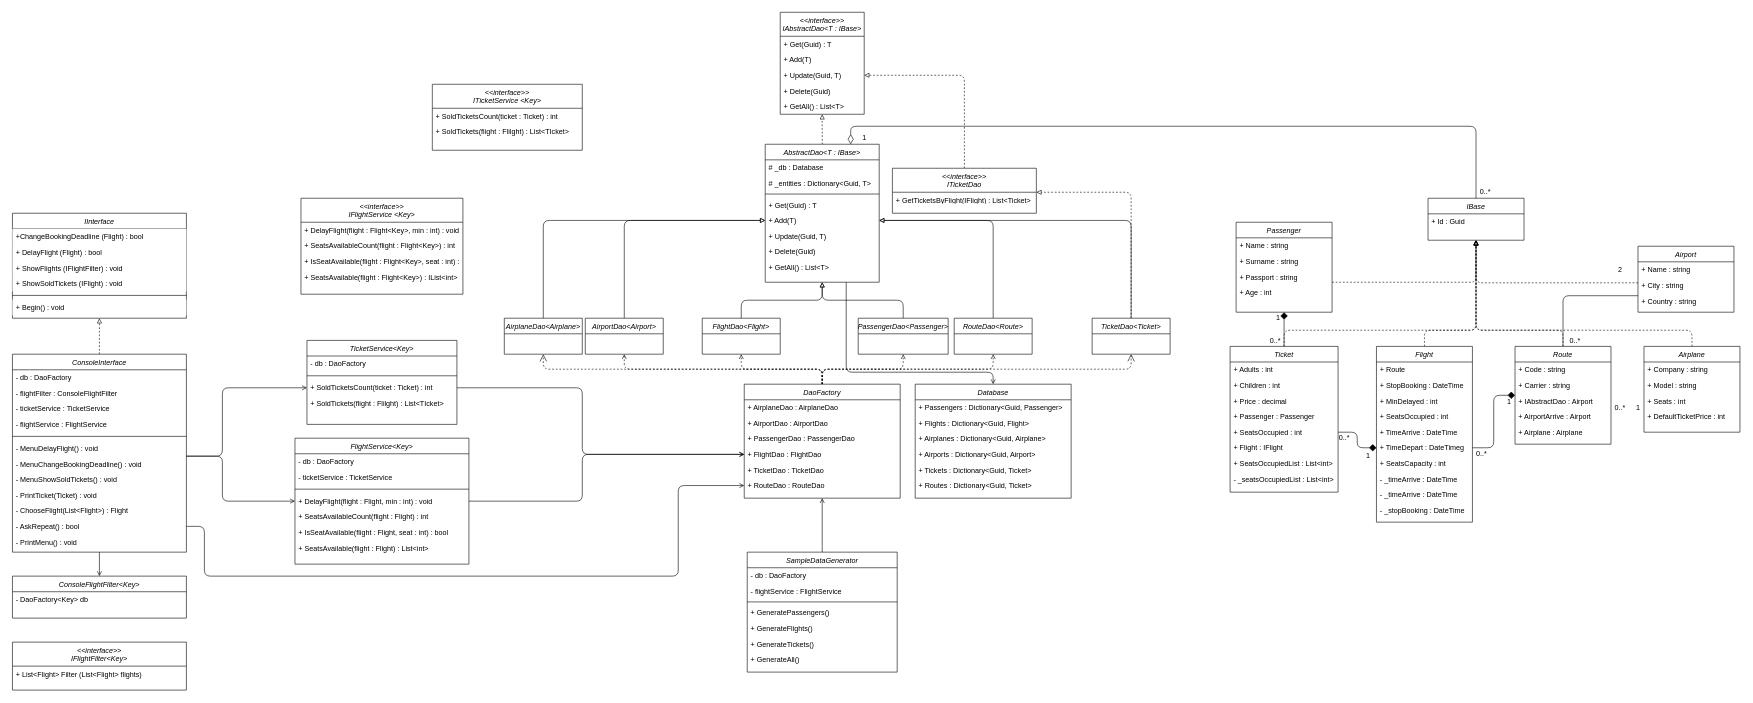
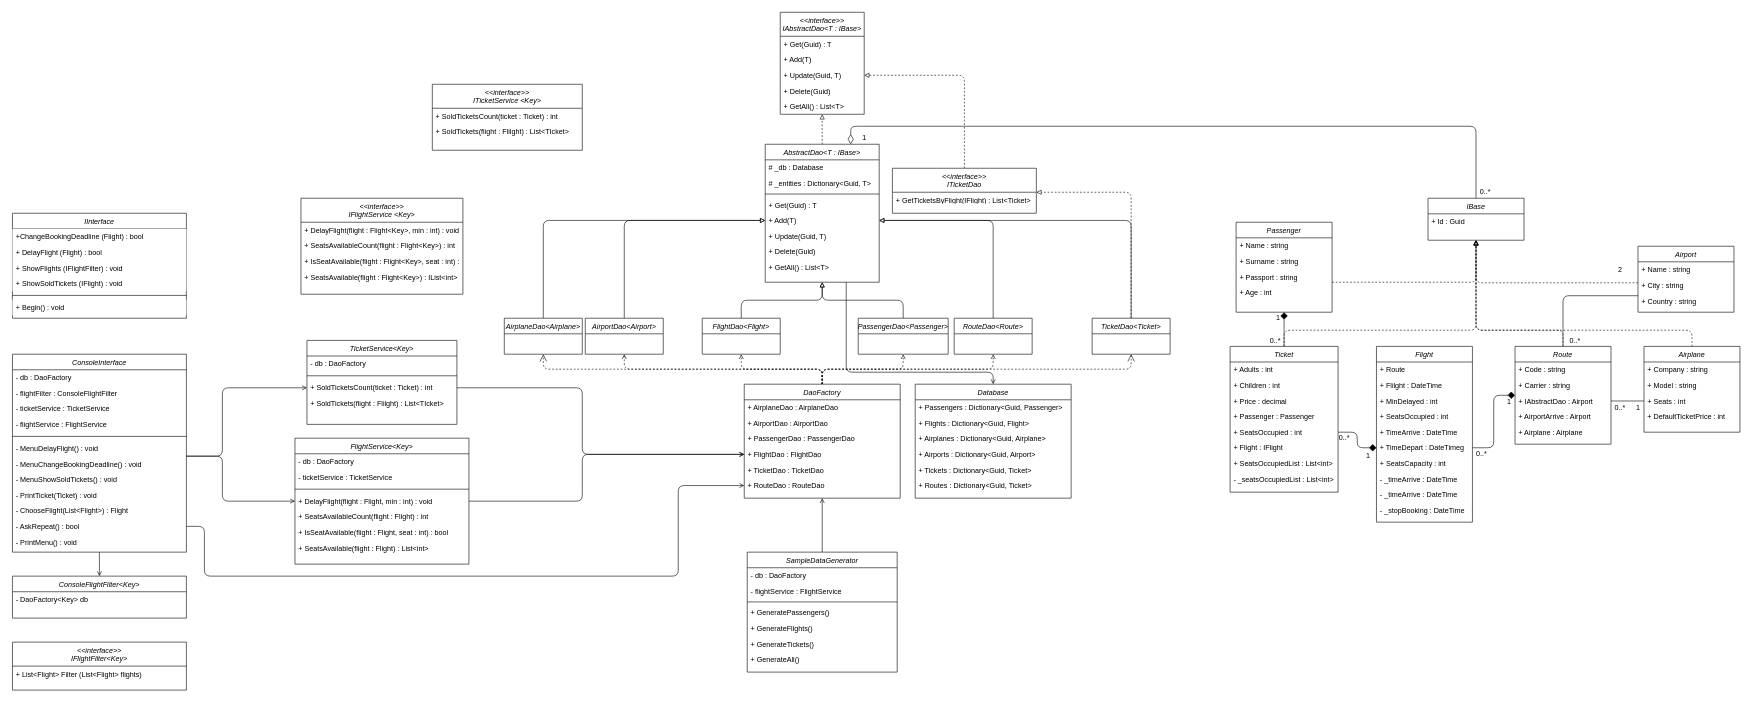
edge "ConsoleInterface" -> "IInterface": removed
edge "Flight" -> "IBase": removed
node "+ StopBooking : DateTime": label "+ StopBooking : DateTime" -> "+ Flilght : DateTime"
edge "+ IAbstractDao : Airport" -- "+ Seats : int": added
